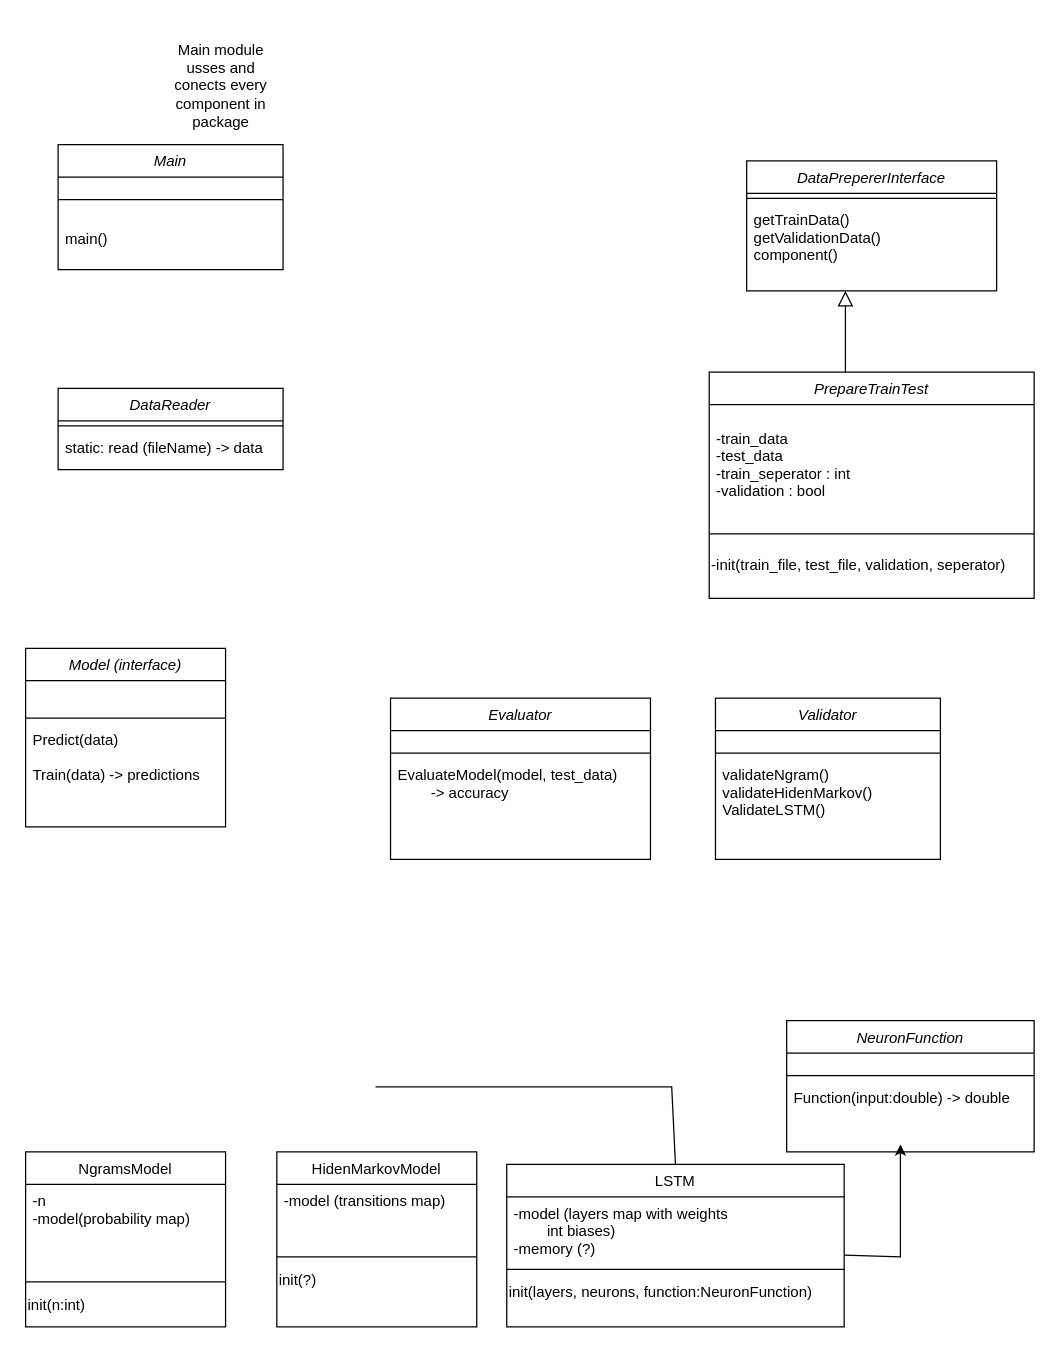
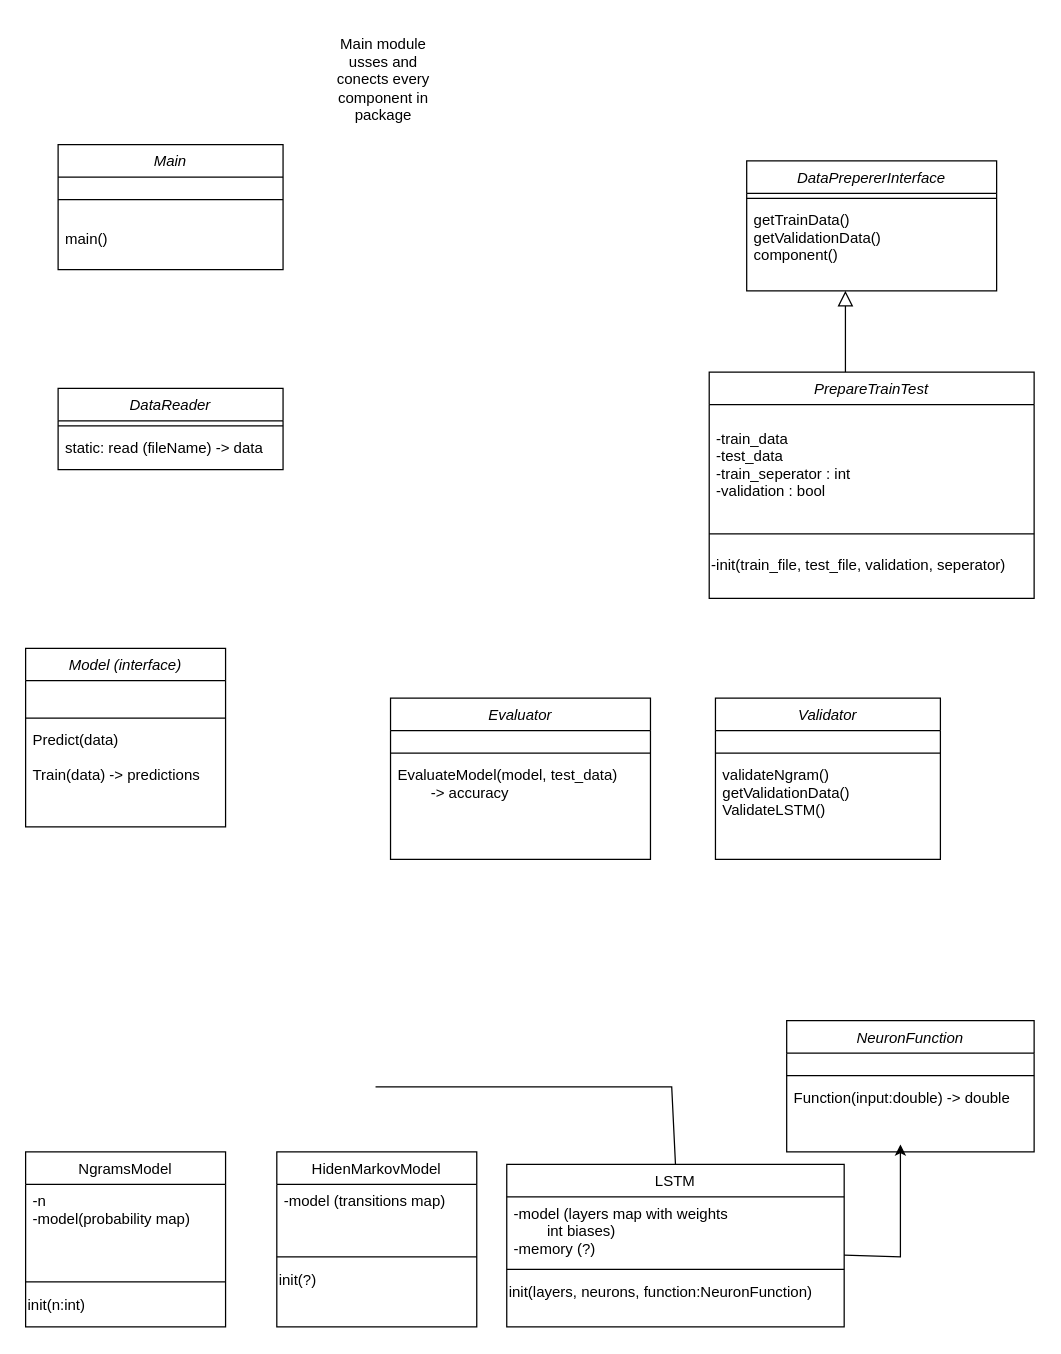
node "Main module usses and conects every component in package": moved (221, 85) -> (384, 79)
node "validateNgram() validateHidenMarkov() ValidateLSTM()": label "validateNgram() validateHidenMarkov() ValidateLSTM()" -> "validateNgram() getValidationData() ValidateLSTM()"
